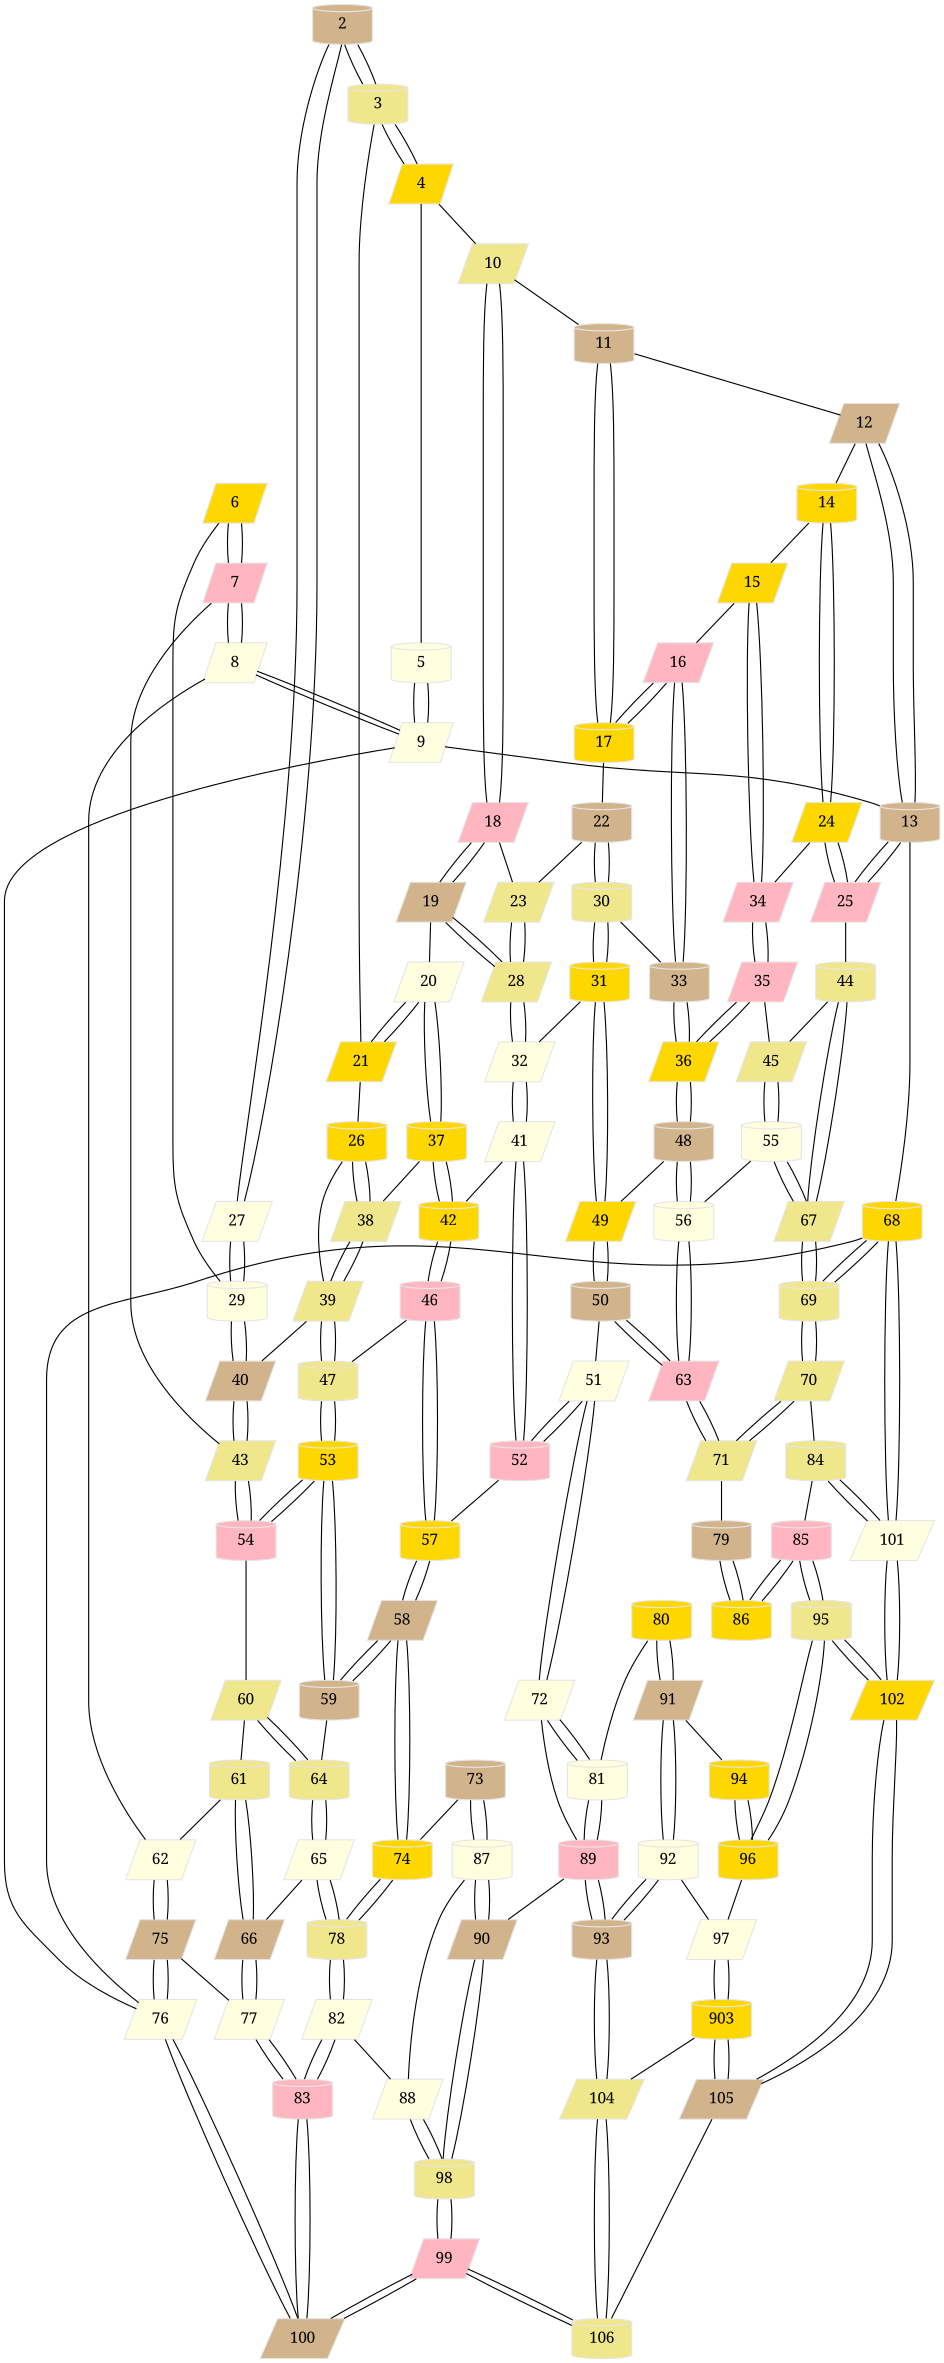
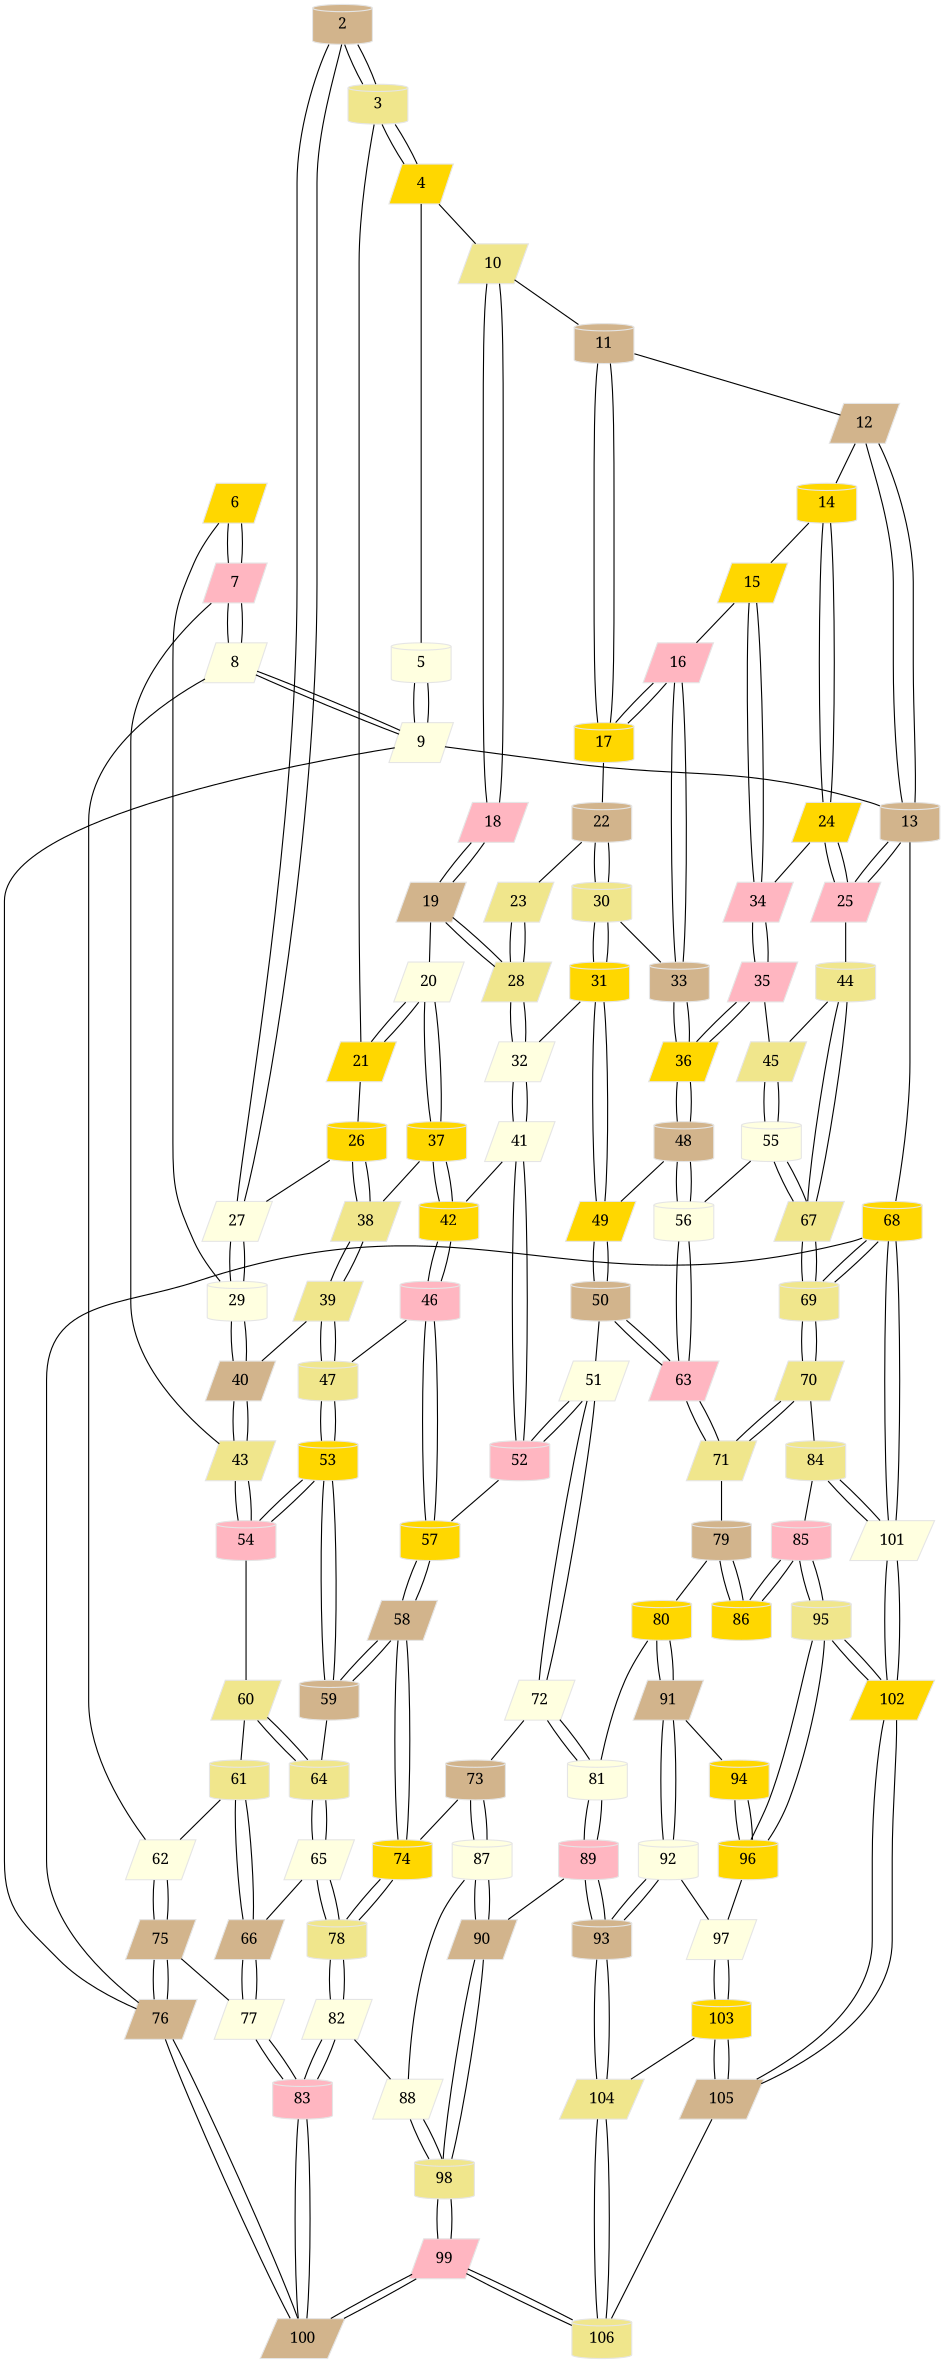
edge "18" -- "23": removed
edge "26" -- "39": now "26" -- "27"
edge "79" -- "80": added
edge "72" -- "89": now "72" -- "73"
node "76": fillcolor lightyellow -> tan
node "903": label "903" -> "103"
